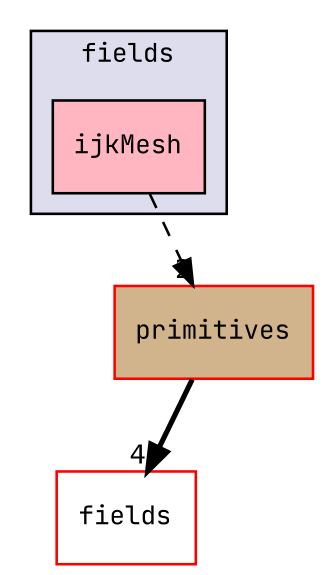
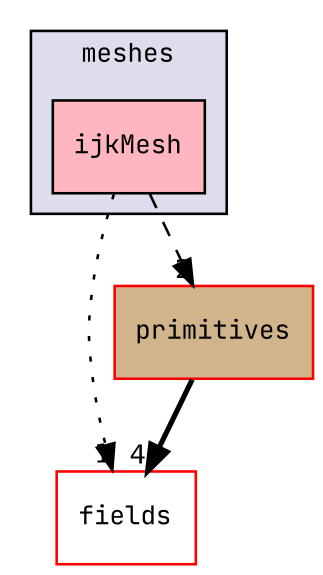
cluster "fields": label "fields" -> "meshes"
edge "ijkMesh" -> "fields": added
